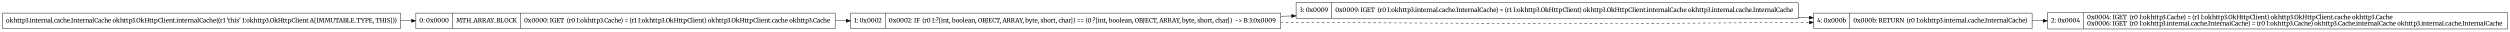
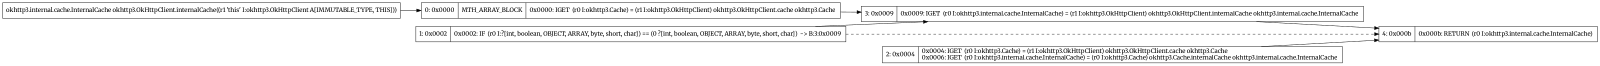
edge "0: 0x0000" -> "1: 0x0002": now "0: 0x0000" -> "3: 0x0009"
edge "4: 0x000b" -> "2: 0x0004": reversed
